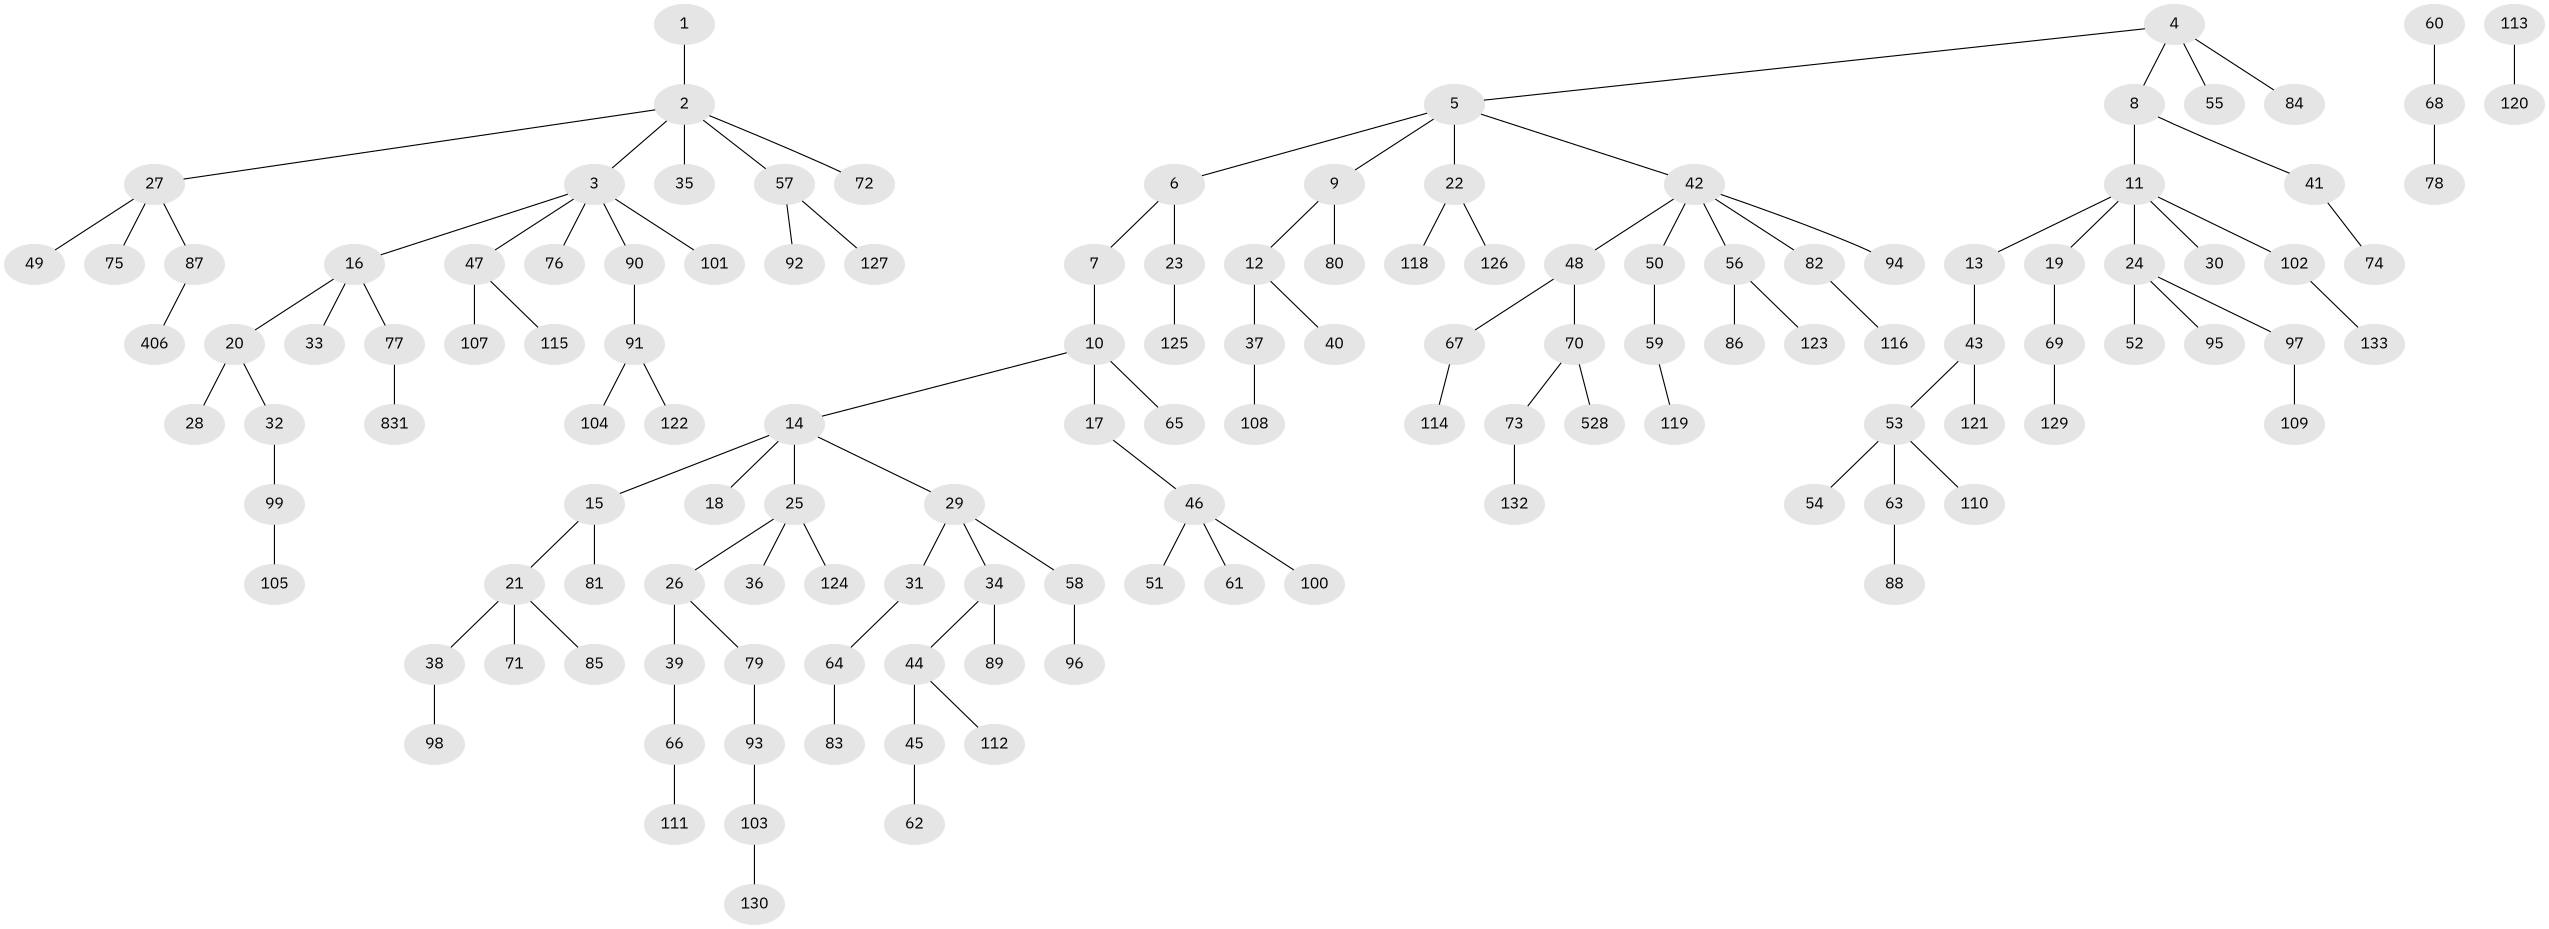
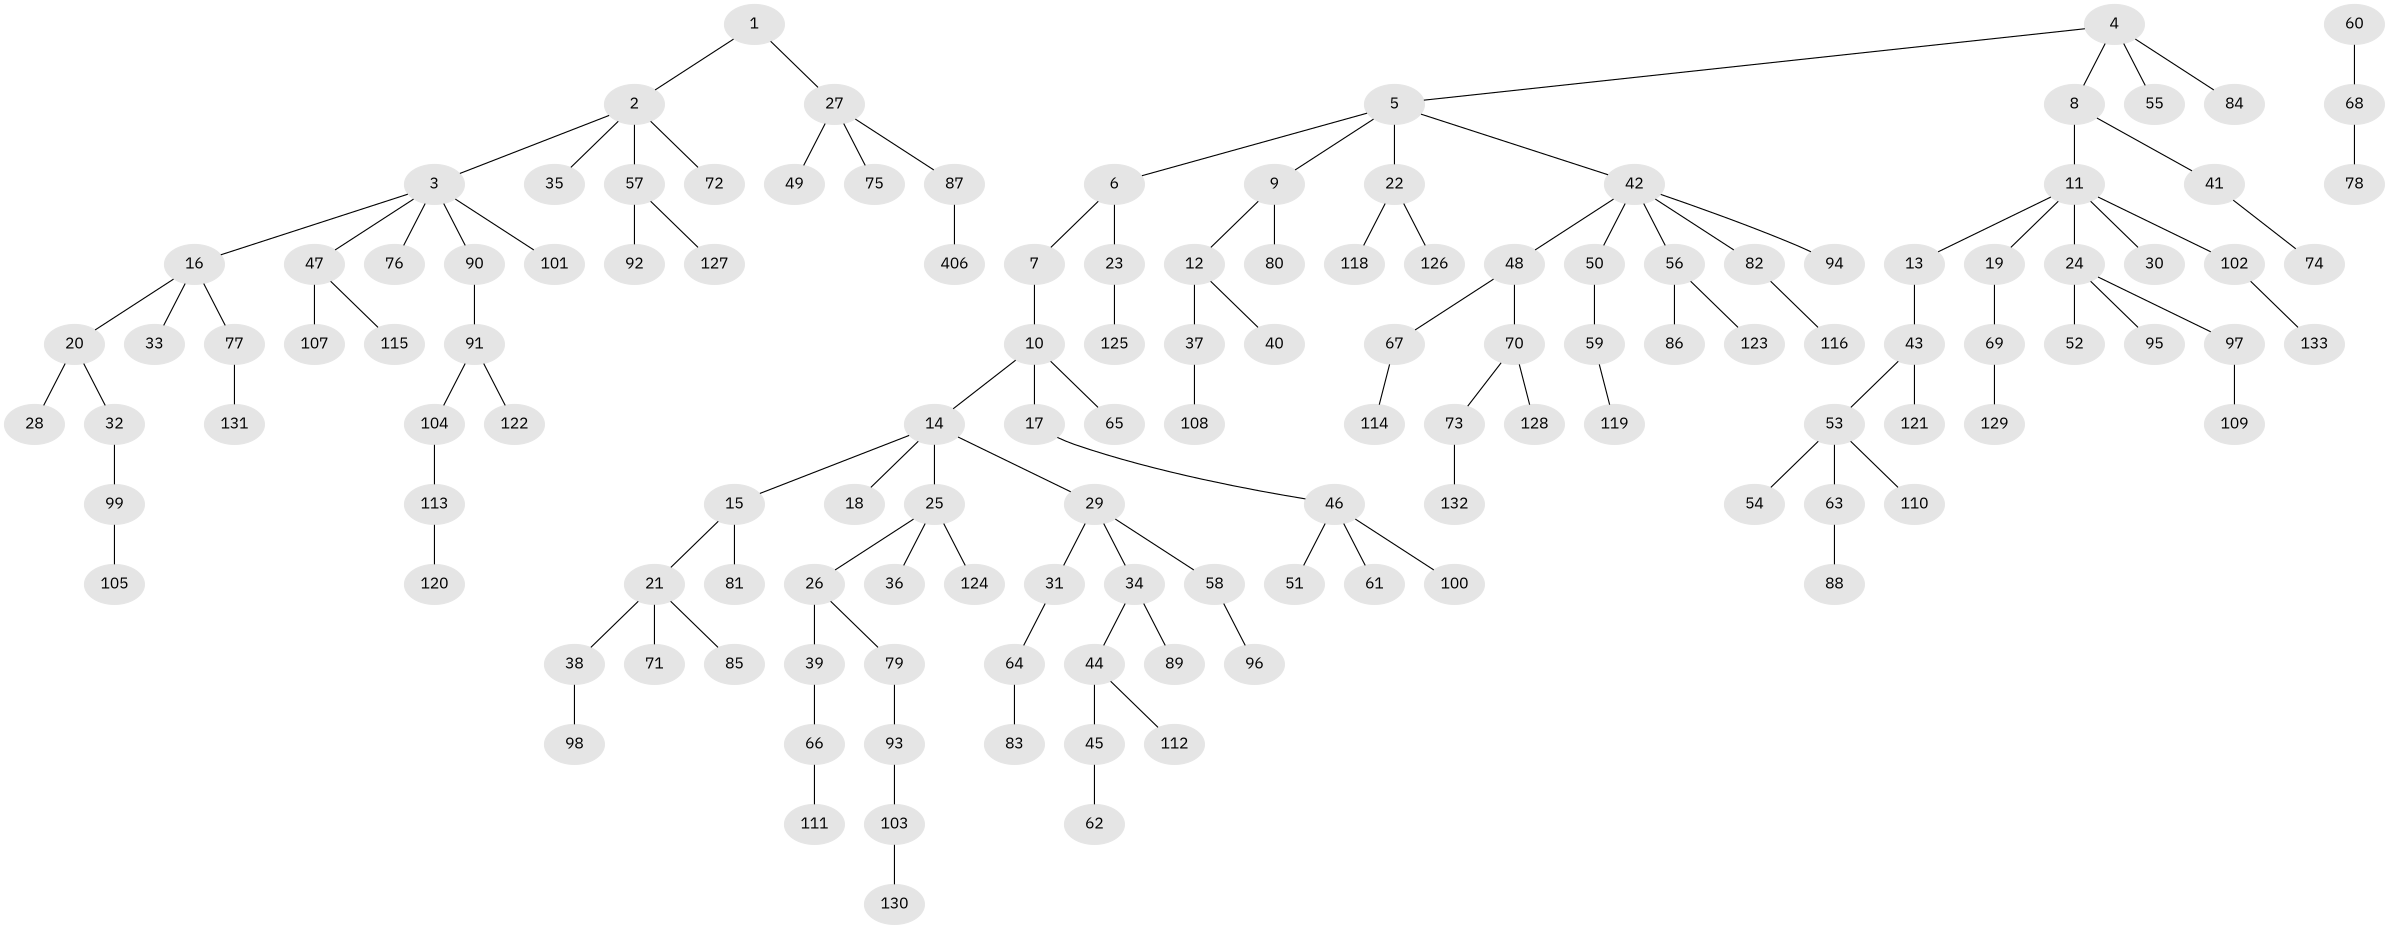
edge "2" -- "27": now "1" -- "27"
node "831": label "831" -> "131"
node "528": label "528" -> "128"
edge "104" -- "113": added
